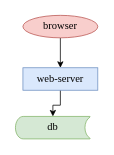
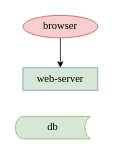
node "web-server": fillcolor #dae8fc -> #d5e8d4
edge "web-server" -> "db": removed
